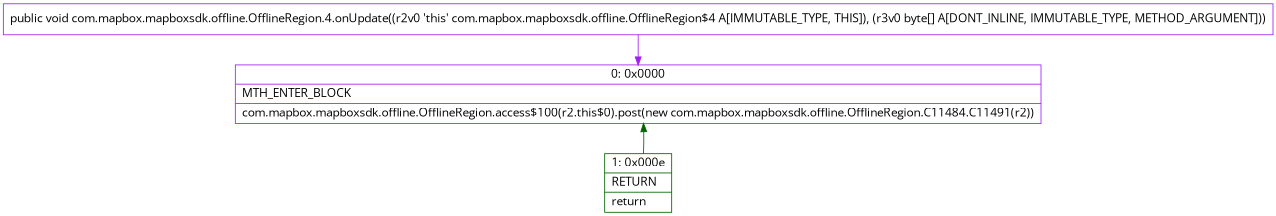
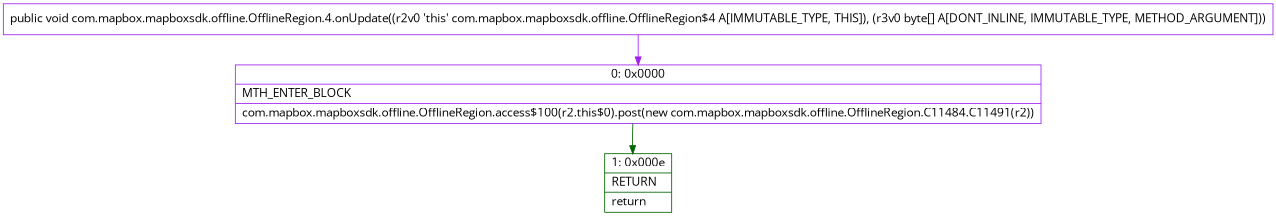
edge "1: 0x000e" -> "0: 0x0000": reversed
